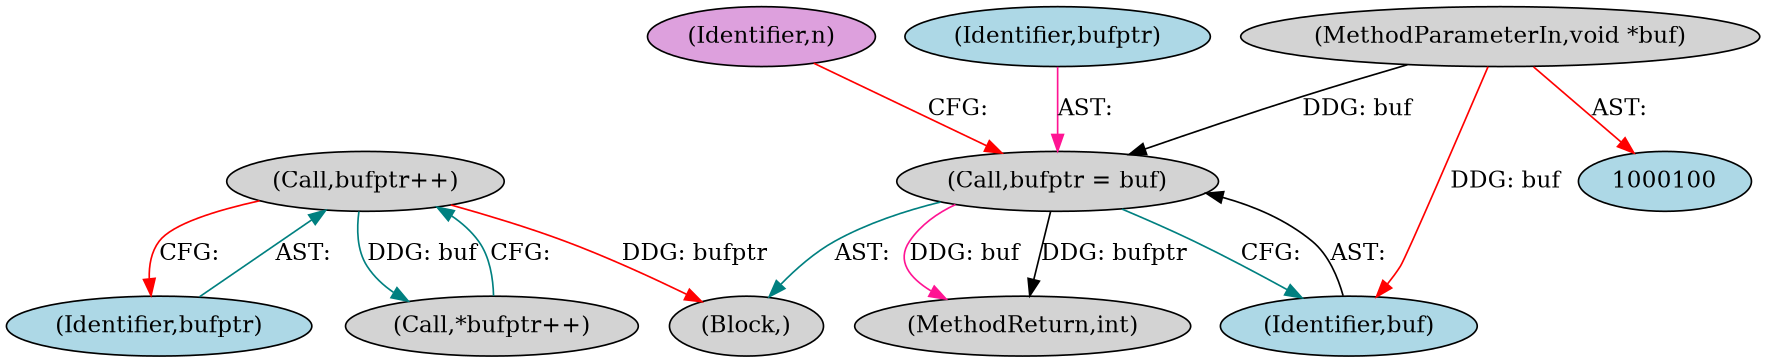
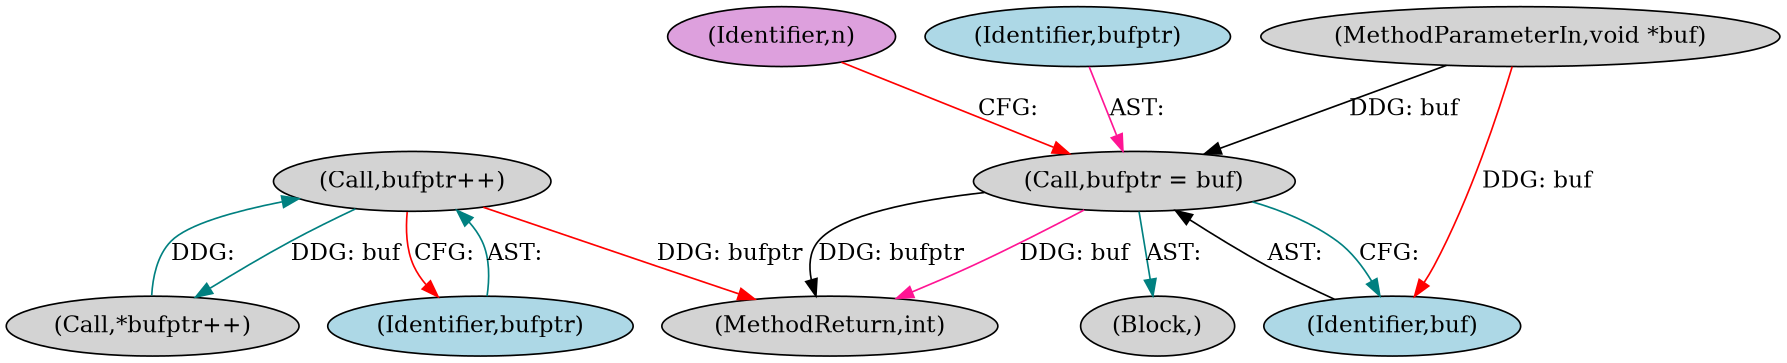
node "1000100": removed
edge "(Call,bufptr++)" -> "(Block,)": now "(Call,bufptr++)" -> "(MethodReturn,int)"
edge "(Call,*bufptr++)" -> "(Call,bufptr++)": label "CFG: " -> "DDG: "
